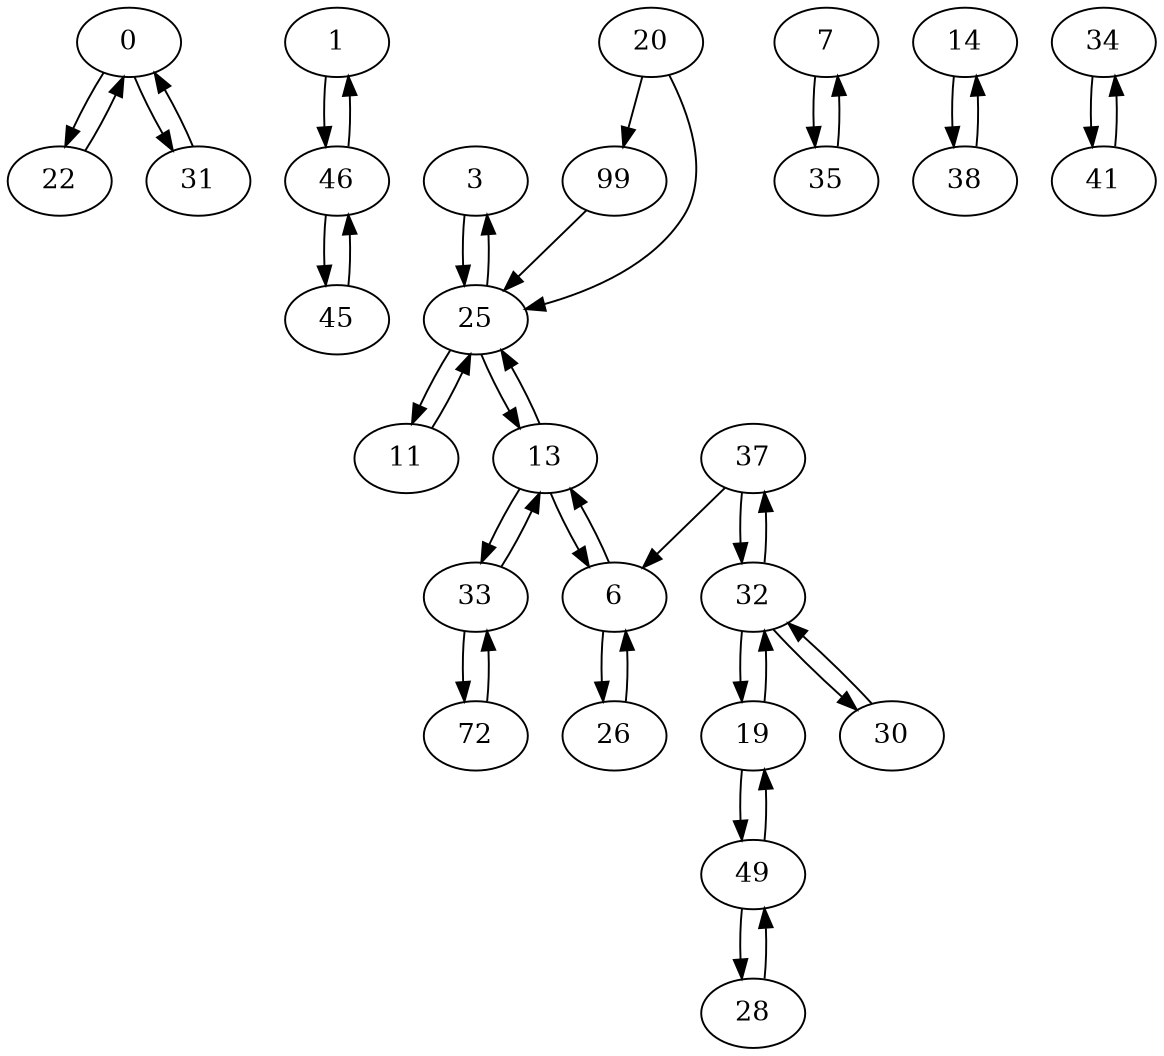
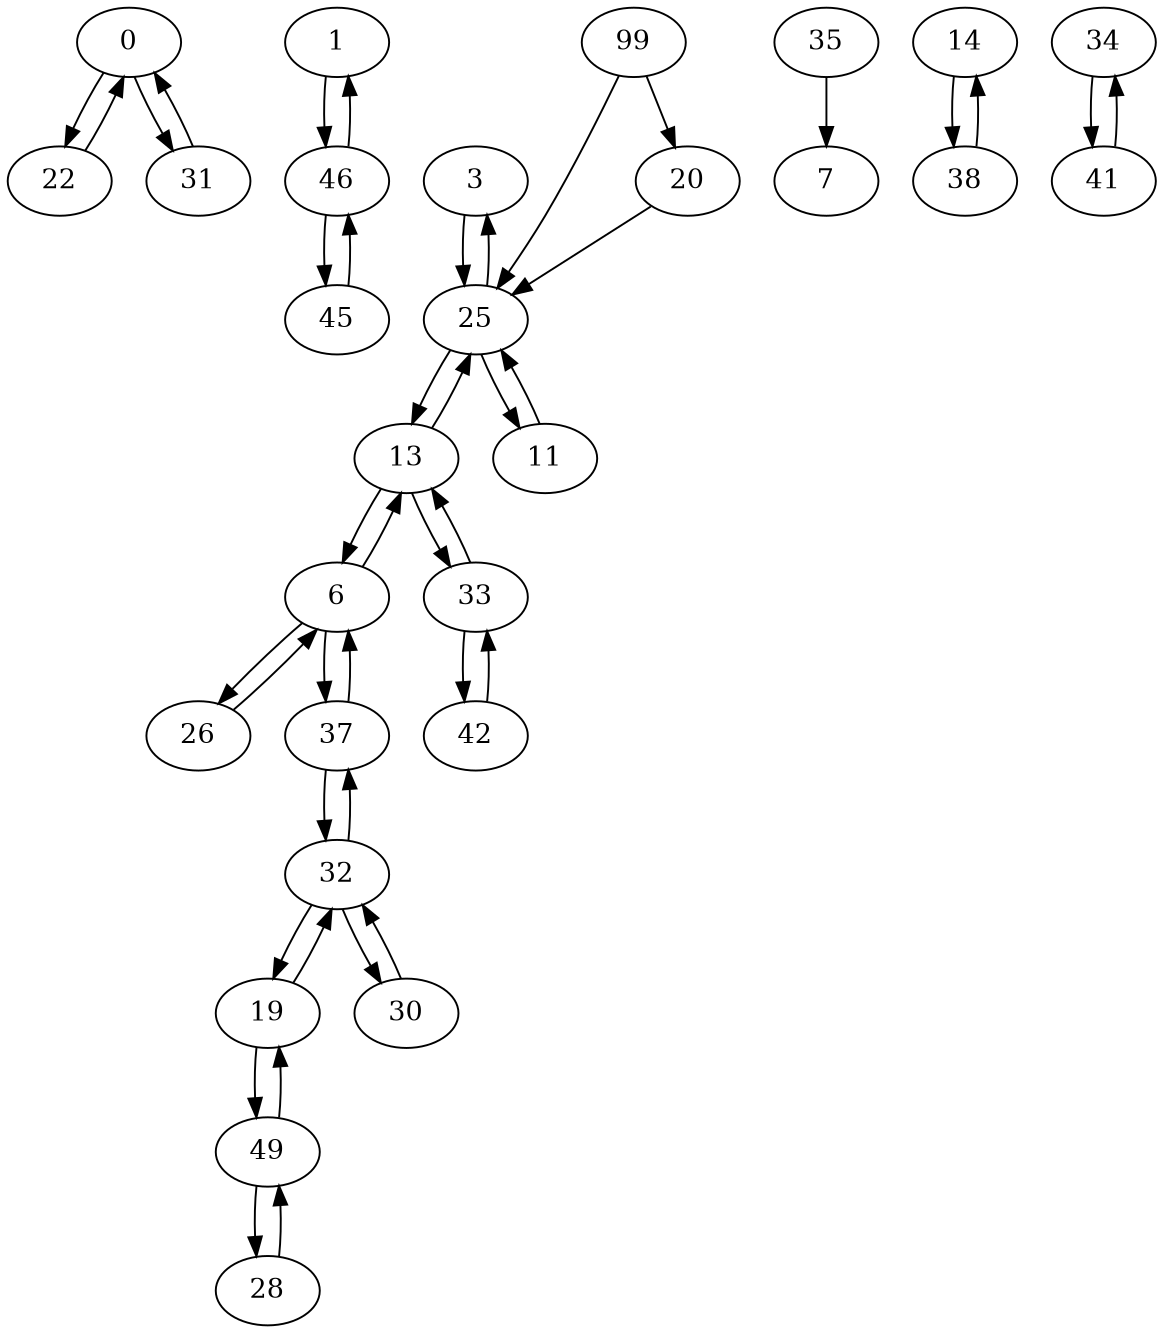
edge "20" -> "99": reversed
edge "7" -> "35": removed
edge "6" -> "37": added
node "72": label "72" -> "42"
